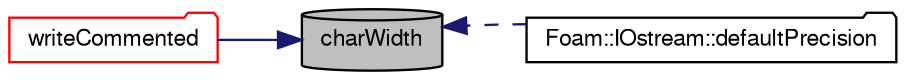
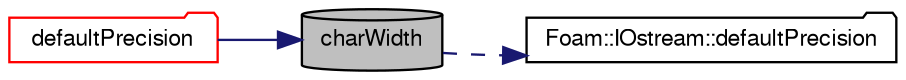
edge "Foam::IOstream::defaultPrecision" -> "charWidth": reversed
node "writeCommented": label "writeCommented" -> "defaultPrecision"
